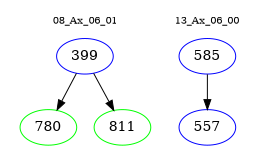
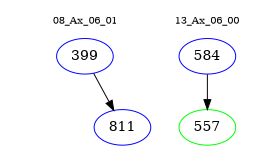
node "585": label "585" -> "584"
node "780": removed
node "811": color green -> blue
node "557": color blue -> green
